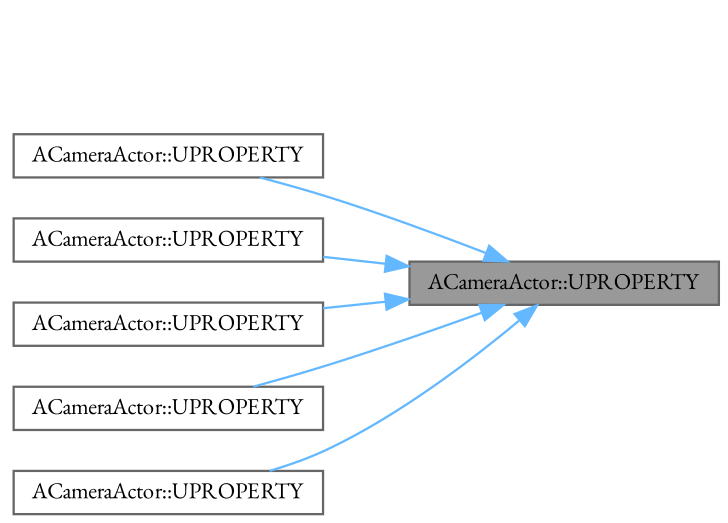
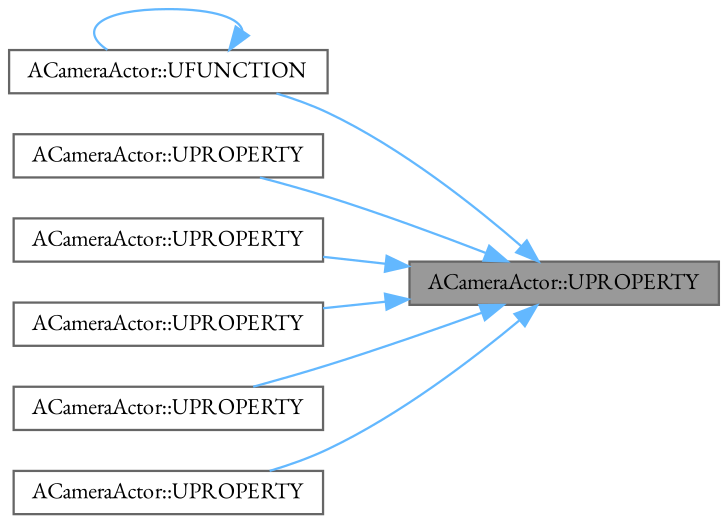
node "ACameraActor::UFUNCTION": added
